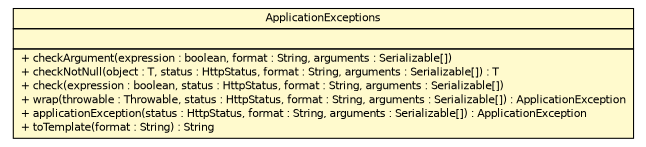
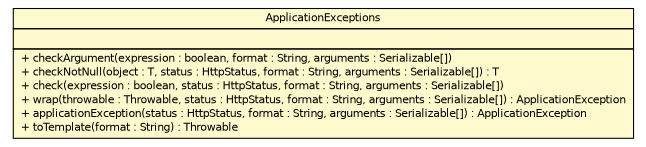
node "ApplicationExceptions": text "+ toTemplate(format : String) : String" -> "+ toTemplate(format : String) : Throwable"
